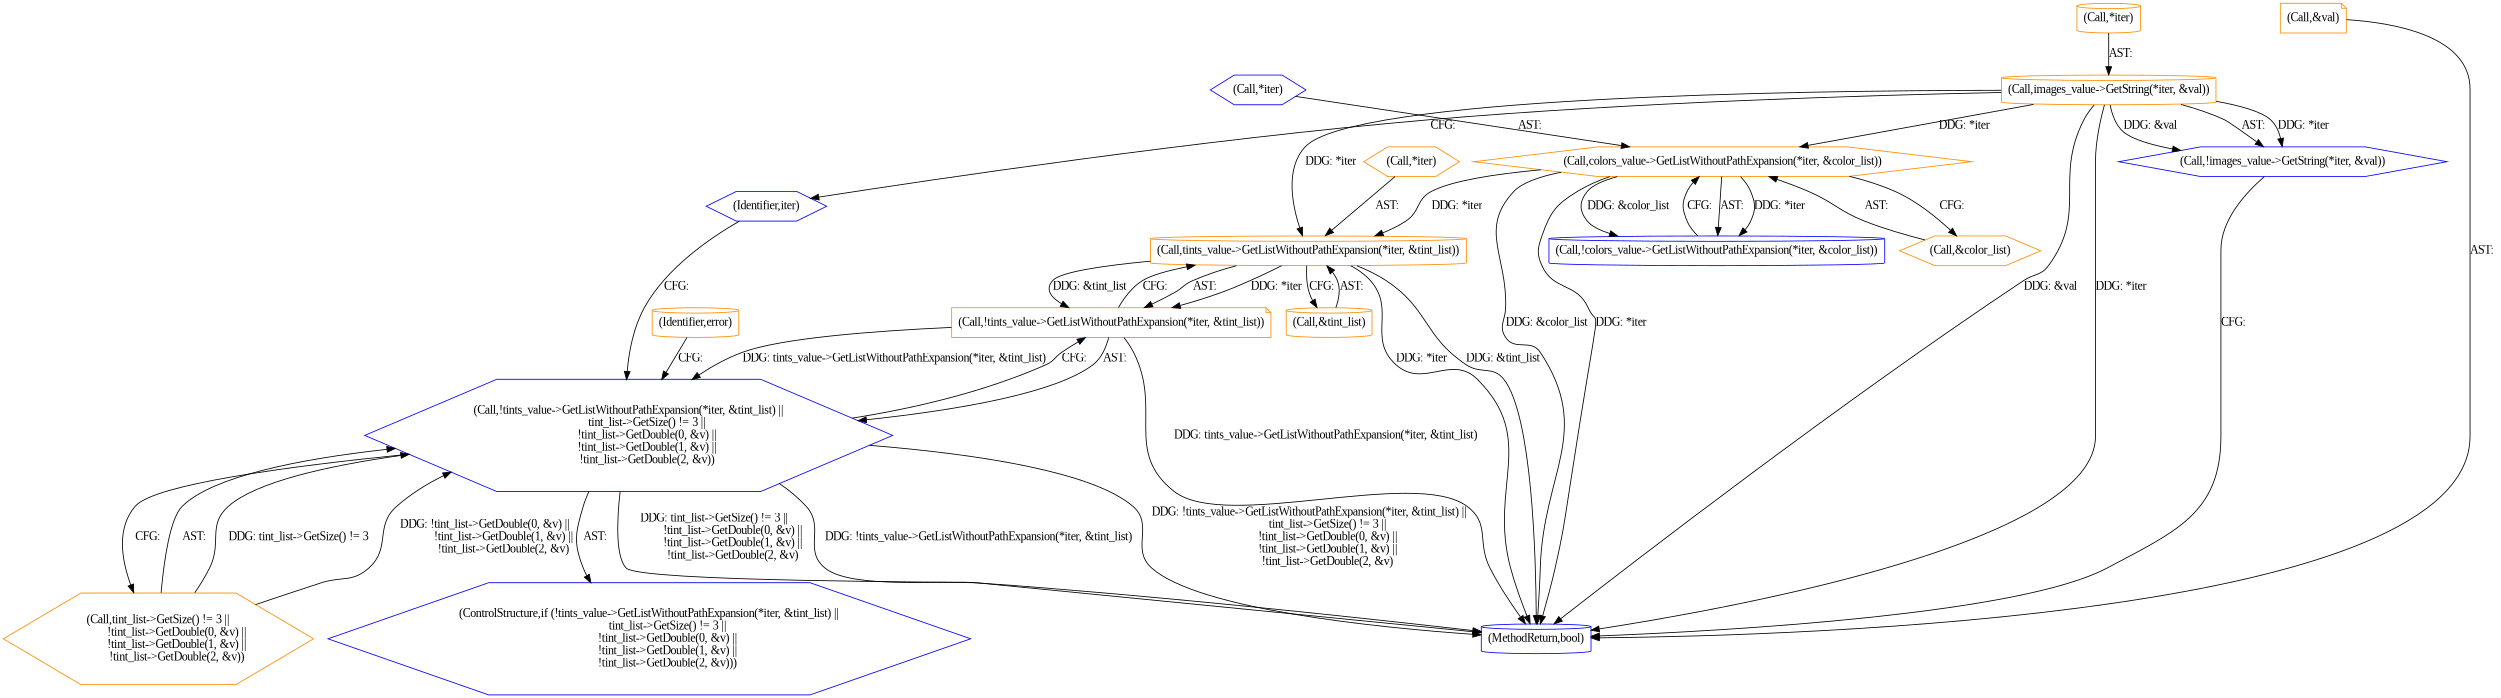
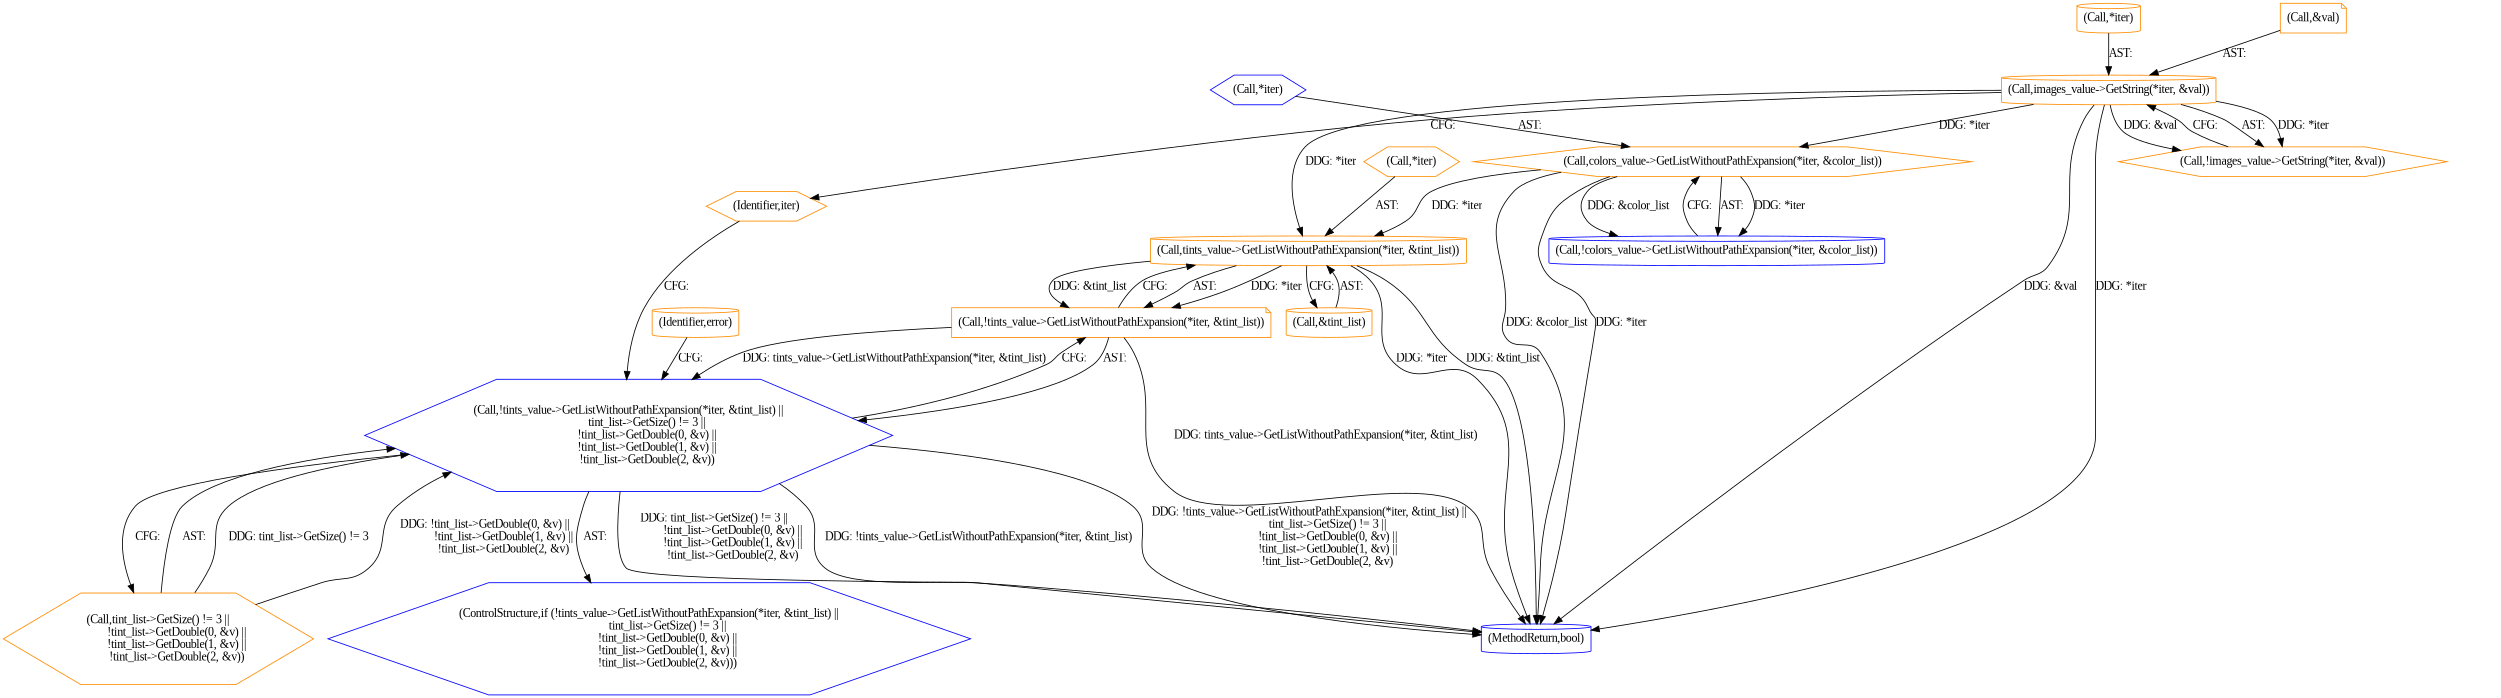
node "(Call,!images_value->GetString(*iter, &val))": color blue -> darkorange
node "(Identifier,iter)": color blue -> darkorange
node "(Call,&color_list)": removed
edge "(Call,&val)" -> "(MethodReturn,bool)": now "(Call,&val)" -> "(Call,images_value->GetString(*iter, &val))"
edge "(Call,!images_value->GetString(*iter, &val))" -> "(MethodReturn,bool)": now "(Call,!images_value->GetString(*iter, &val))" -> "(Call,images_value->GetString(*iter, &val))"
